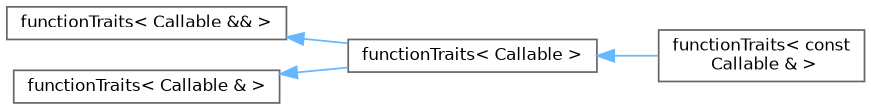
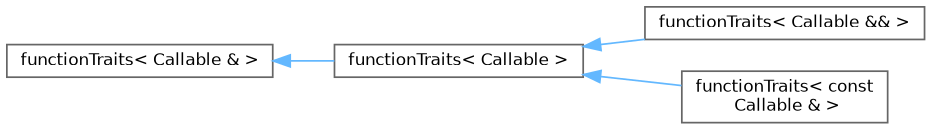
edge "functionTraits< Callable >" -> "functionTraits< Callable && >": reversed
